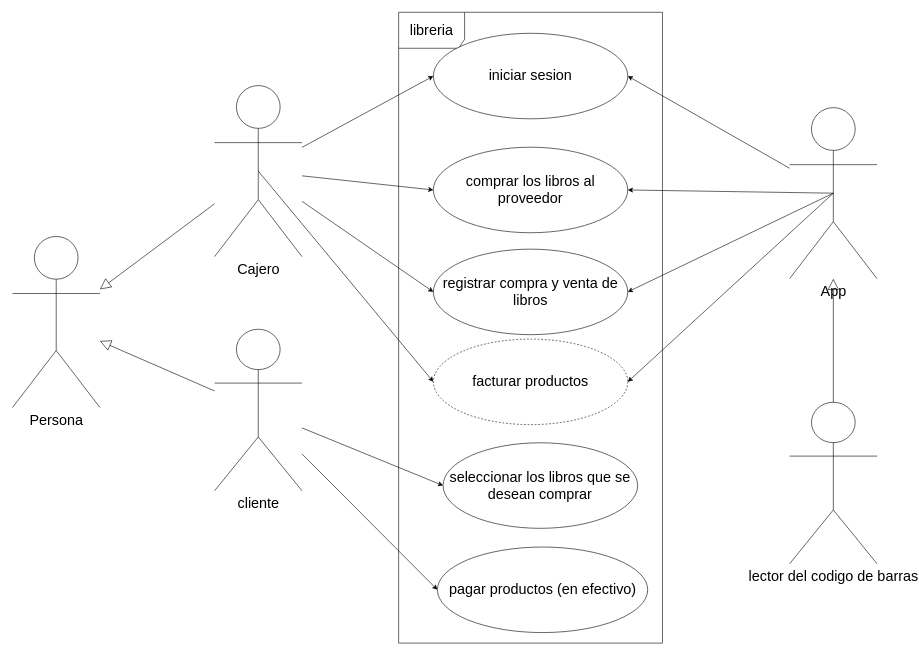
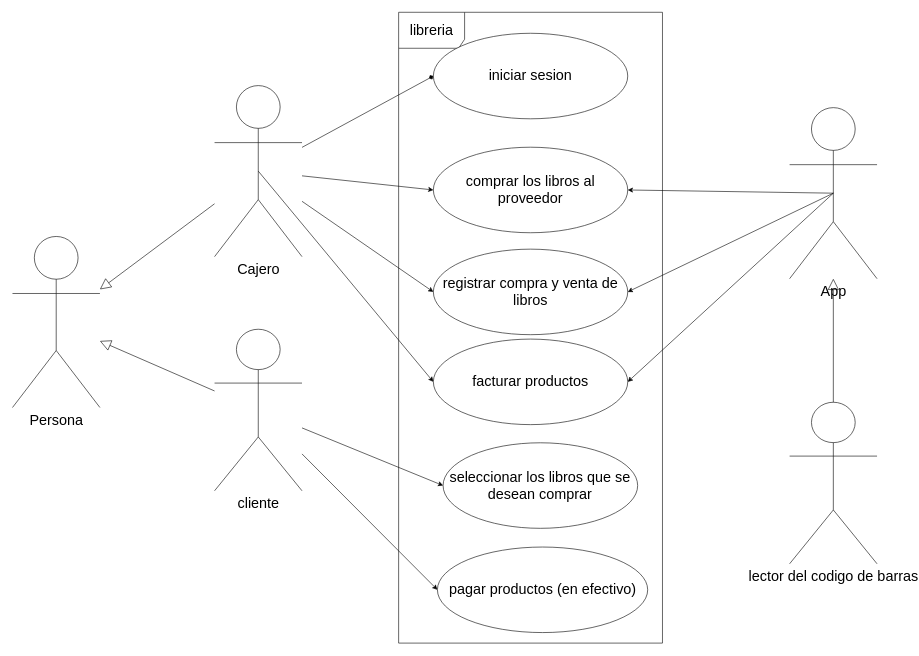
edge "Cajero" -> "iniciar sesion": arrowhead classic -> diamond
edge "App" -> "iniciar sesion": removed
node "facturar productos": style dashed -> solid
